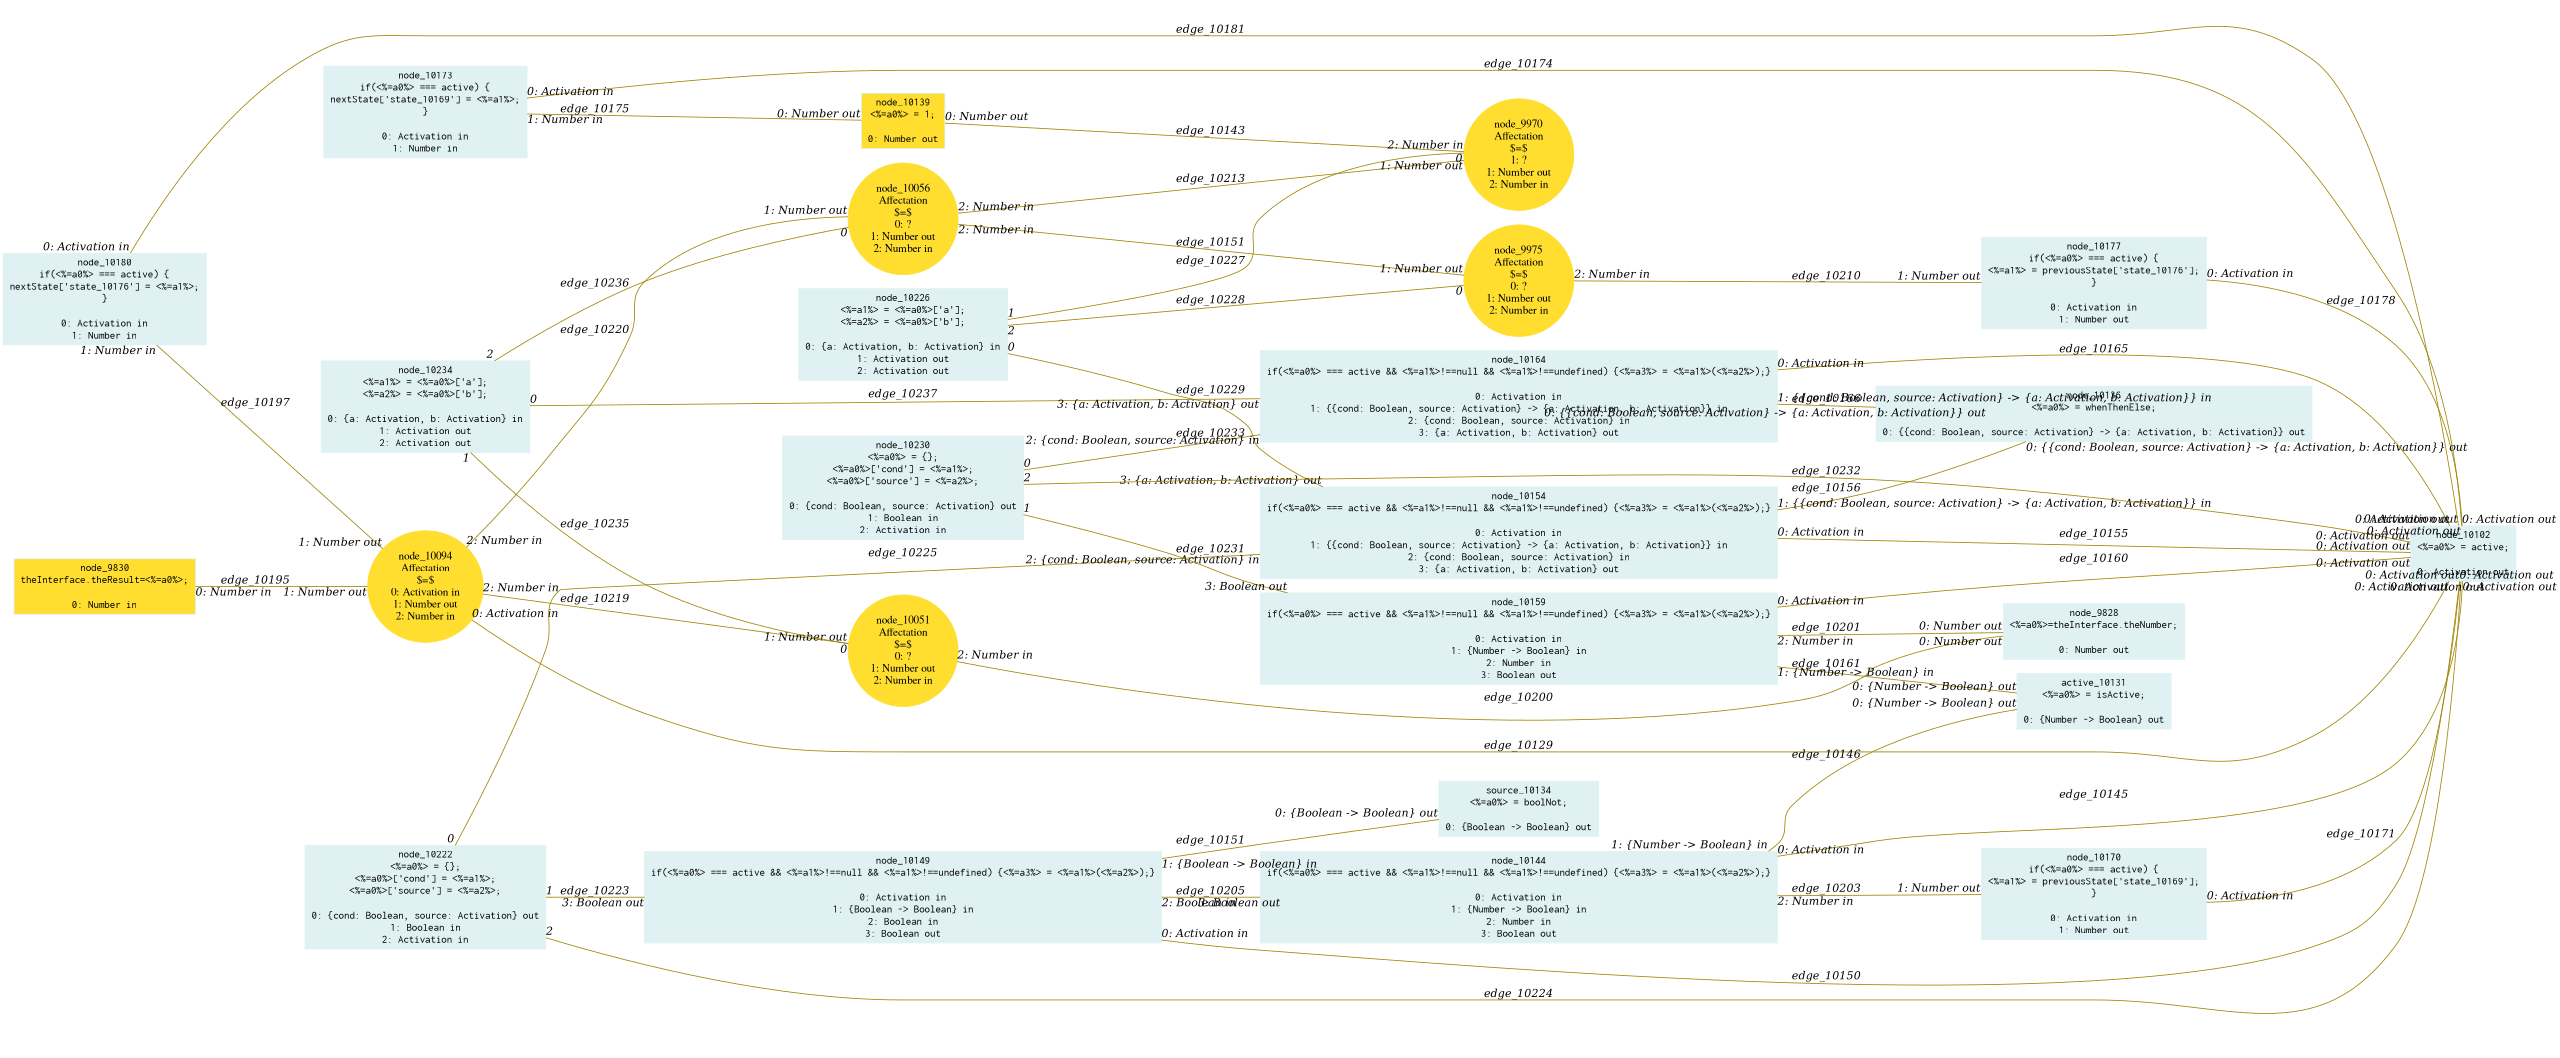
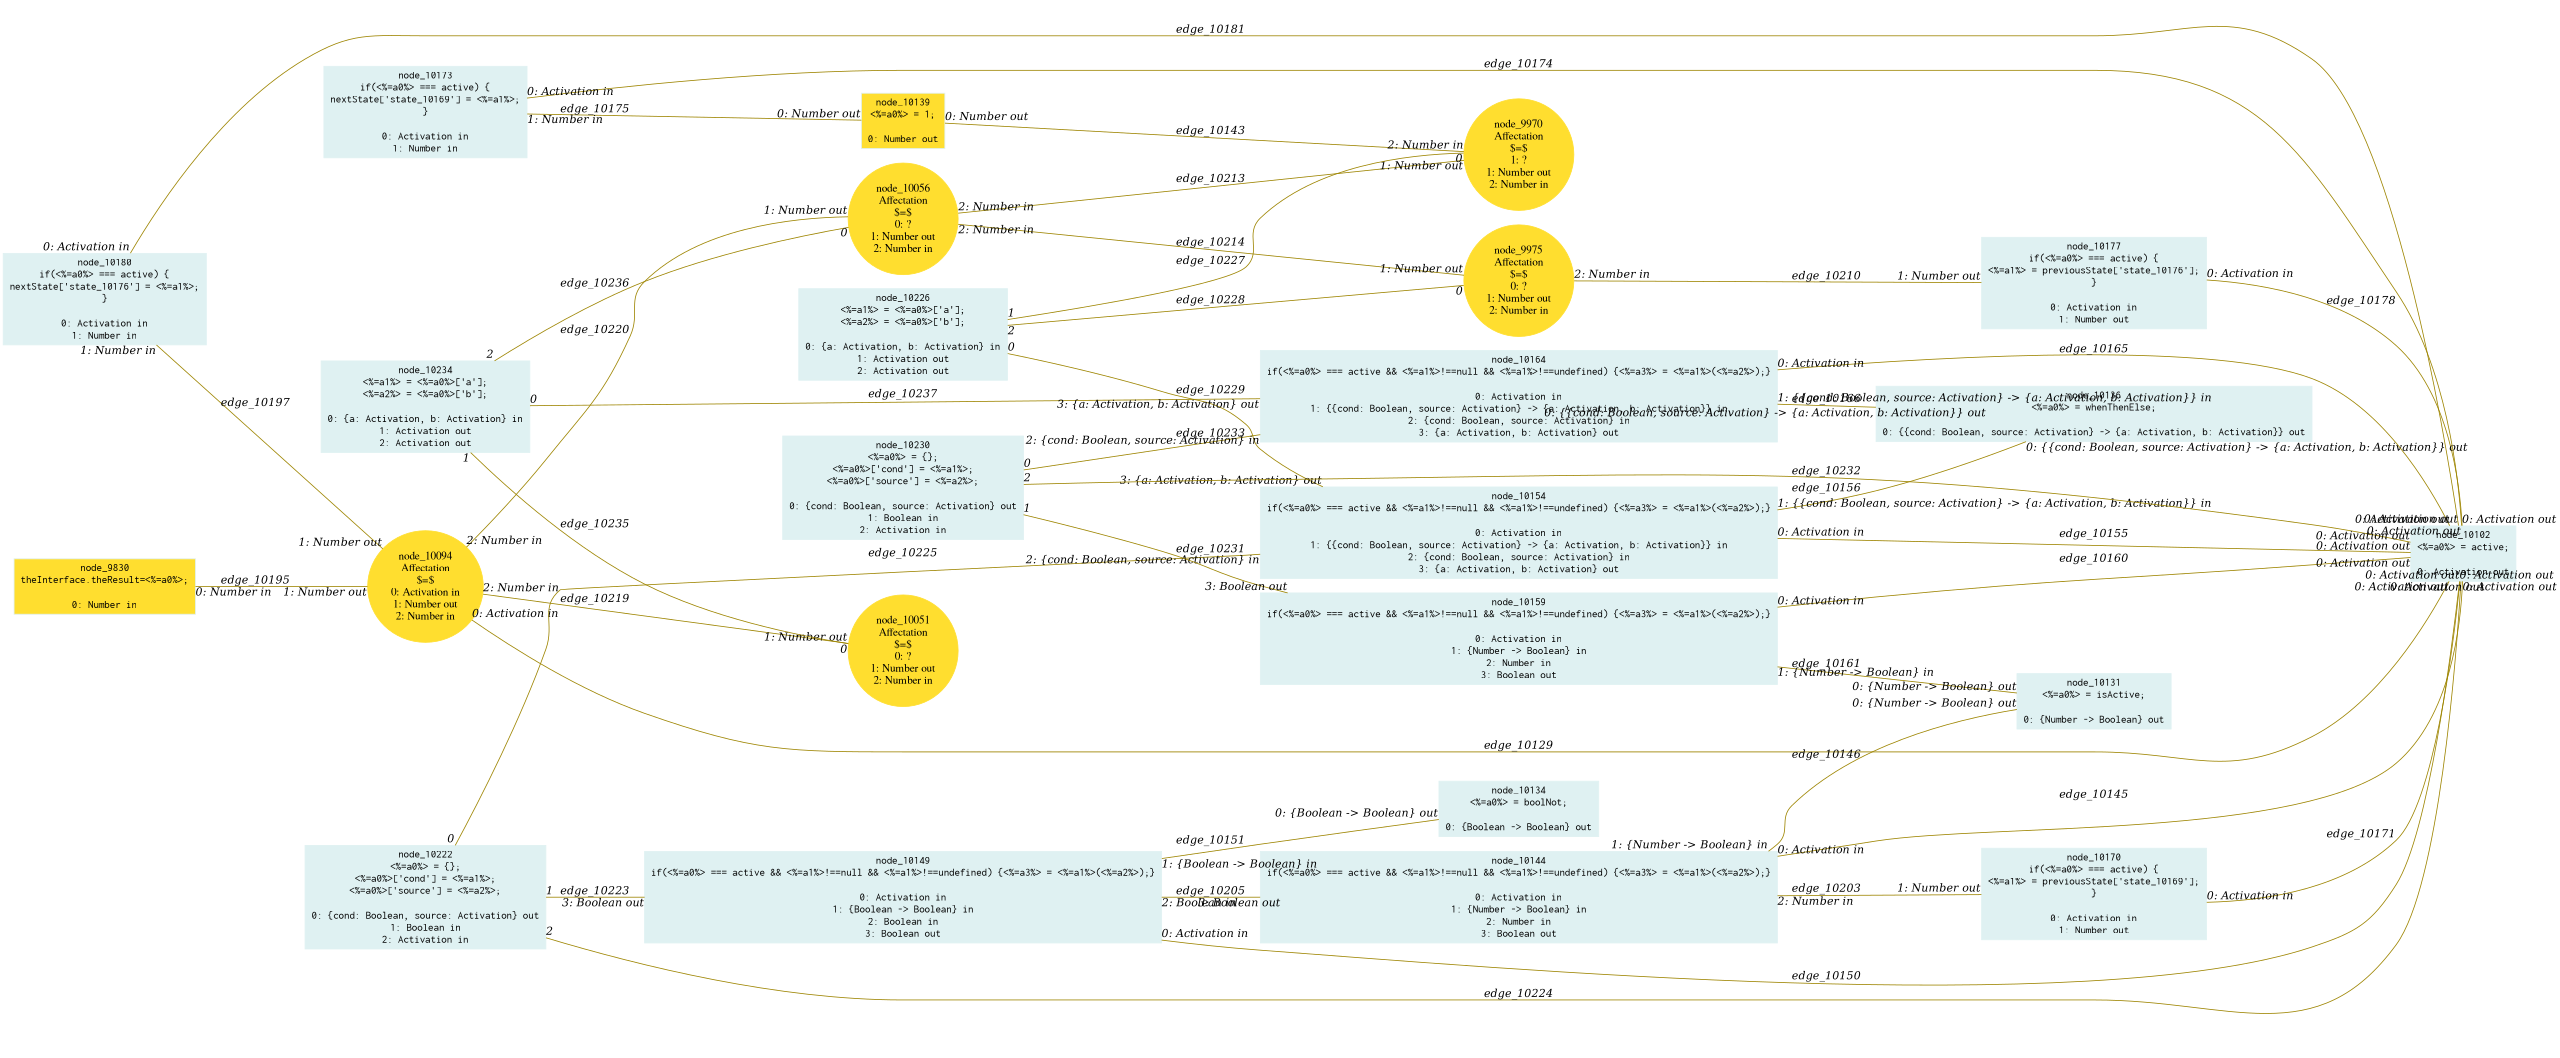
edge "node_10056 Affectation $=$ 0: ? 1: Number out 2: Number in" -- "node_9975 Affectation $=$ 0: ? 1: Number out 2: Number in": label "edge_10151" -> "edge_10214"
node "node_9828 <%=a0%>=theInterface.theNumber; 0: Number out": removed
node "active_10131 <%=a0%> = isActive; 0: {Number -> Boolean} out": label "active_10131 <%=a0%> = isActive; 0: {Number -> Boolean} out" -> "node_10131 <%=a0%> = isActive; 0: {Number -> Boolean} out"
node "source_10134 <%=a0%> = boolNot; 0: {Boolean -> Boolean} out": label "source_10134 <%=a0%> = boolNot; 0: {Boolean -> Boolean} out" -> "node_10134 <%=a0%> = boolNot; 0: {Boolean -> Boolean} out"
